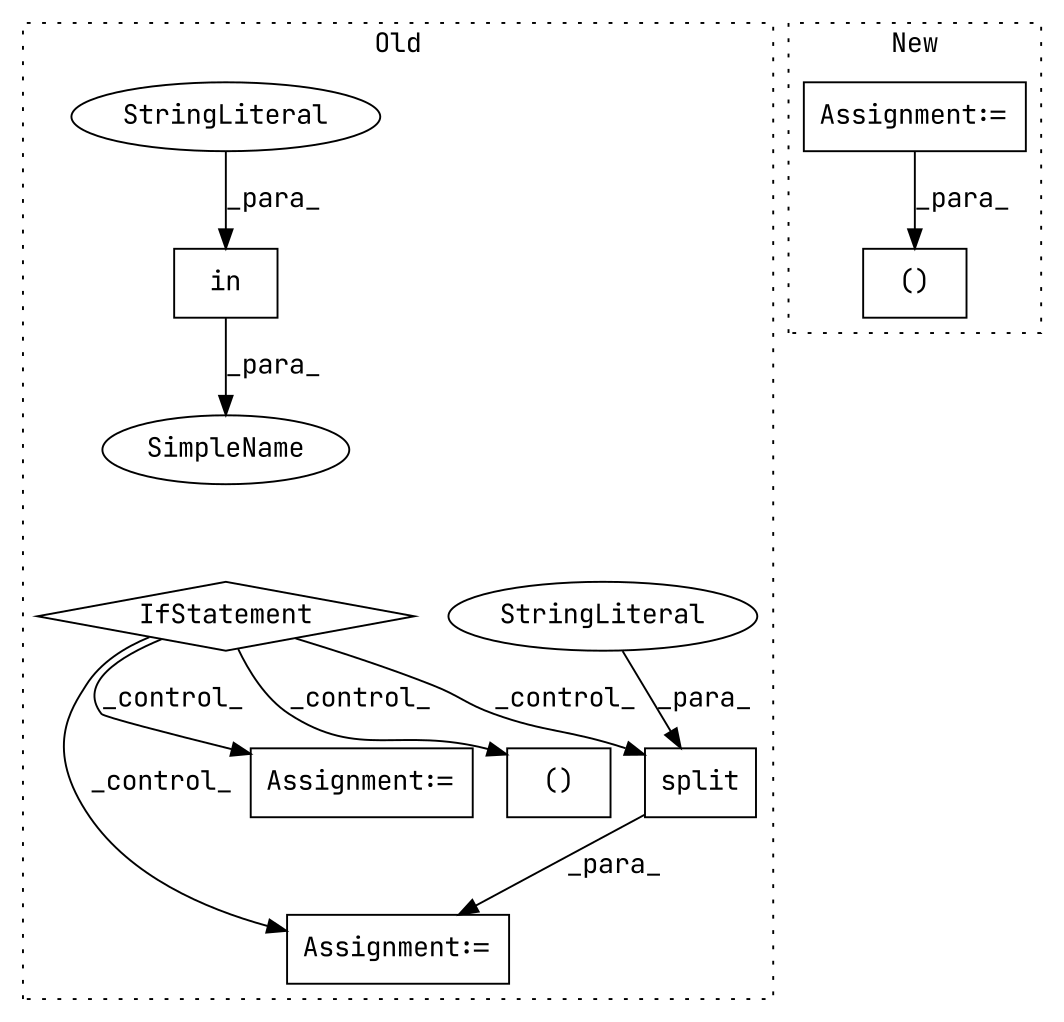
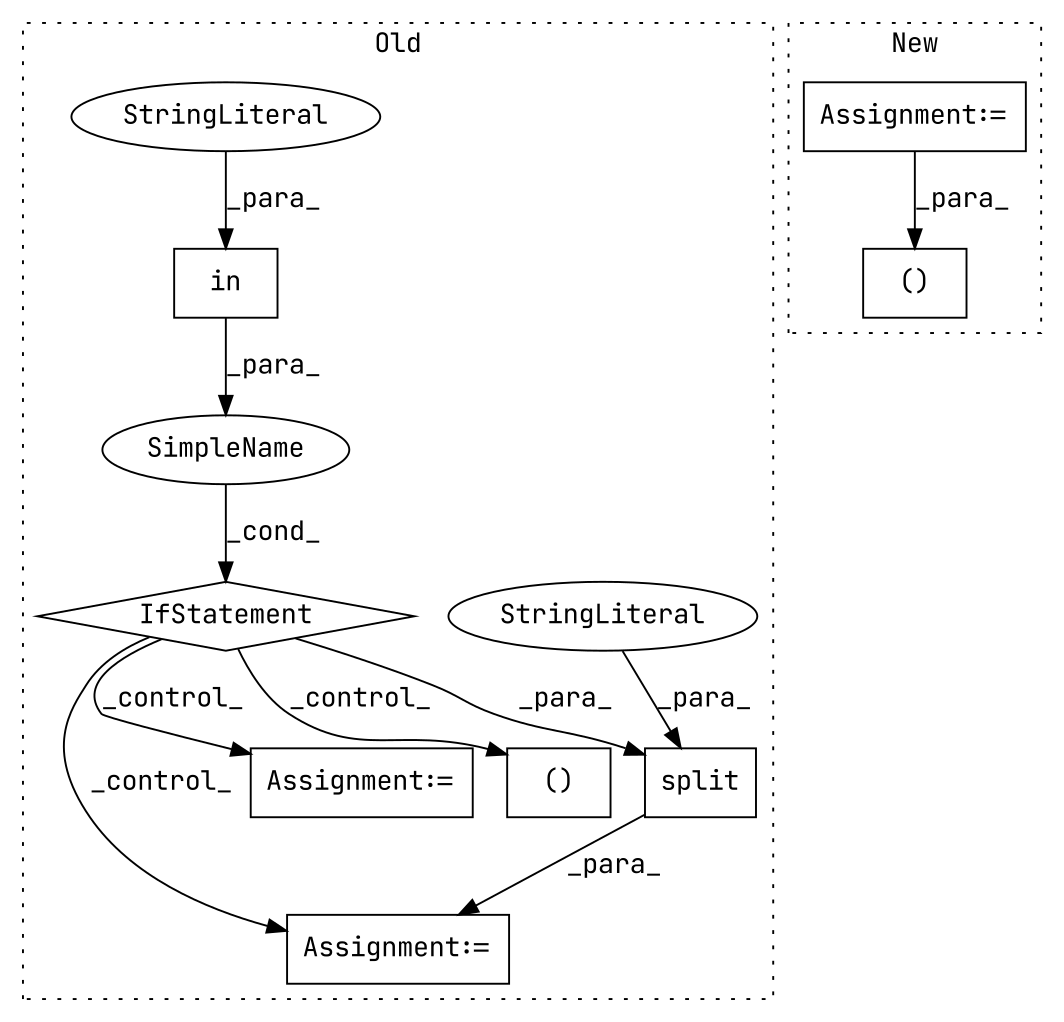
edge "SimpleName" -> "IfStatement": added, label "_cond_"
edge "IfStatement" -> "split": label "_control_" -> "_para_"
